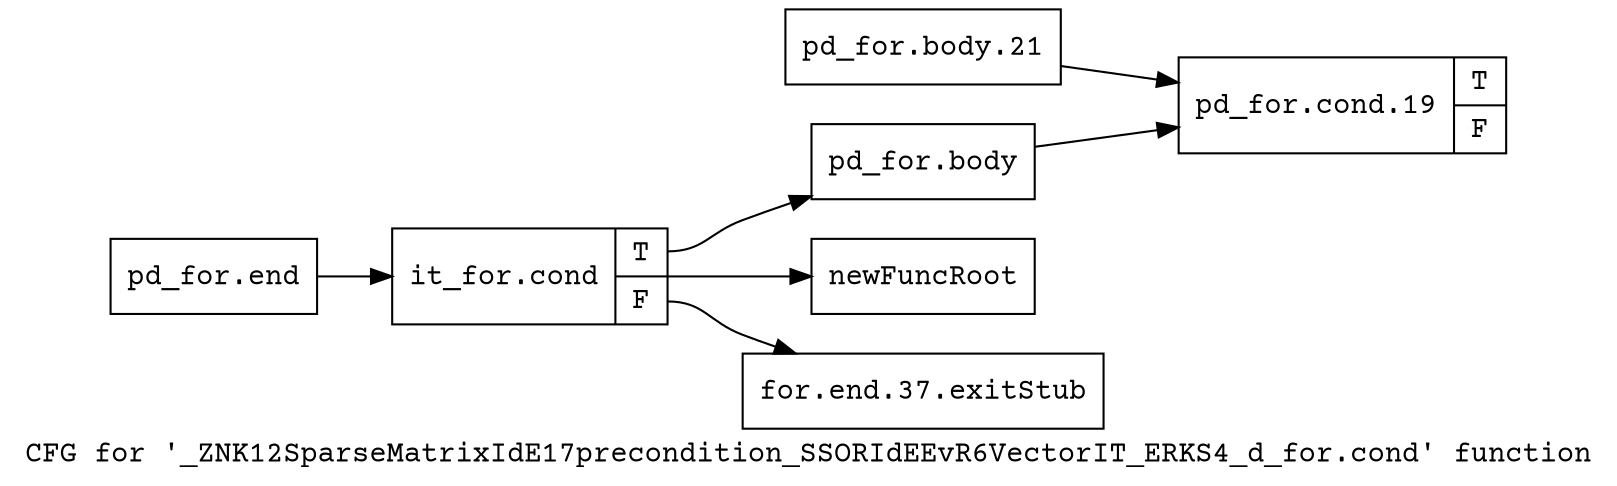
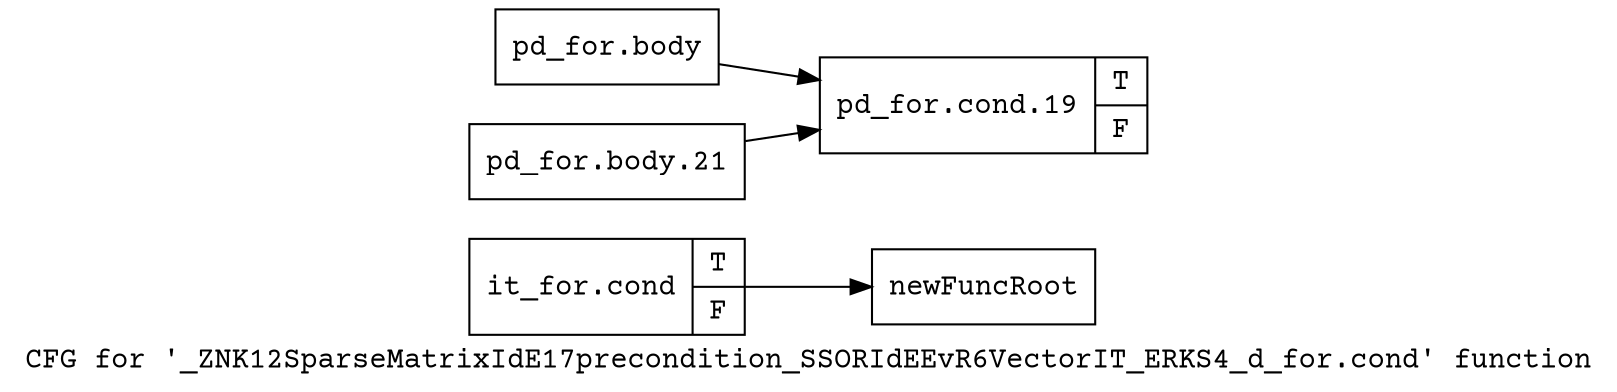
edge "it_for.cond" -> "pd_for.body": removed
node "pd_for.end": removed
node "for.end.37.exitStub": removed
